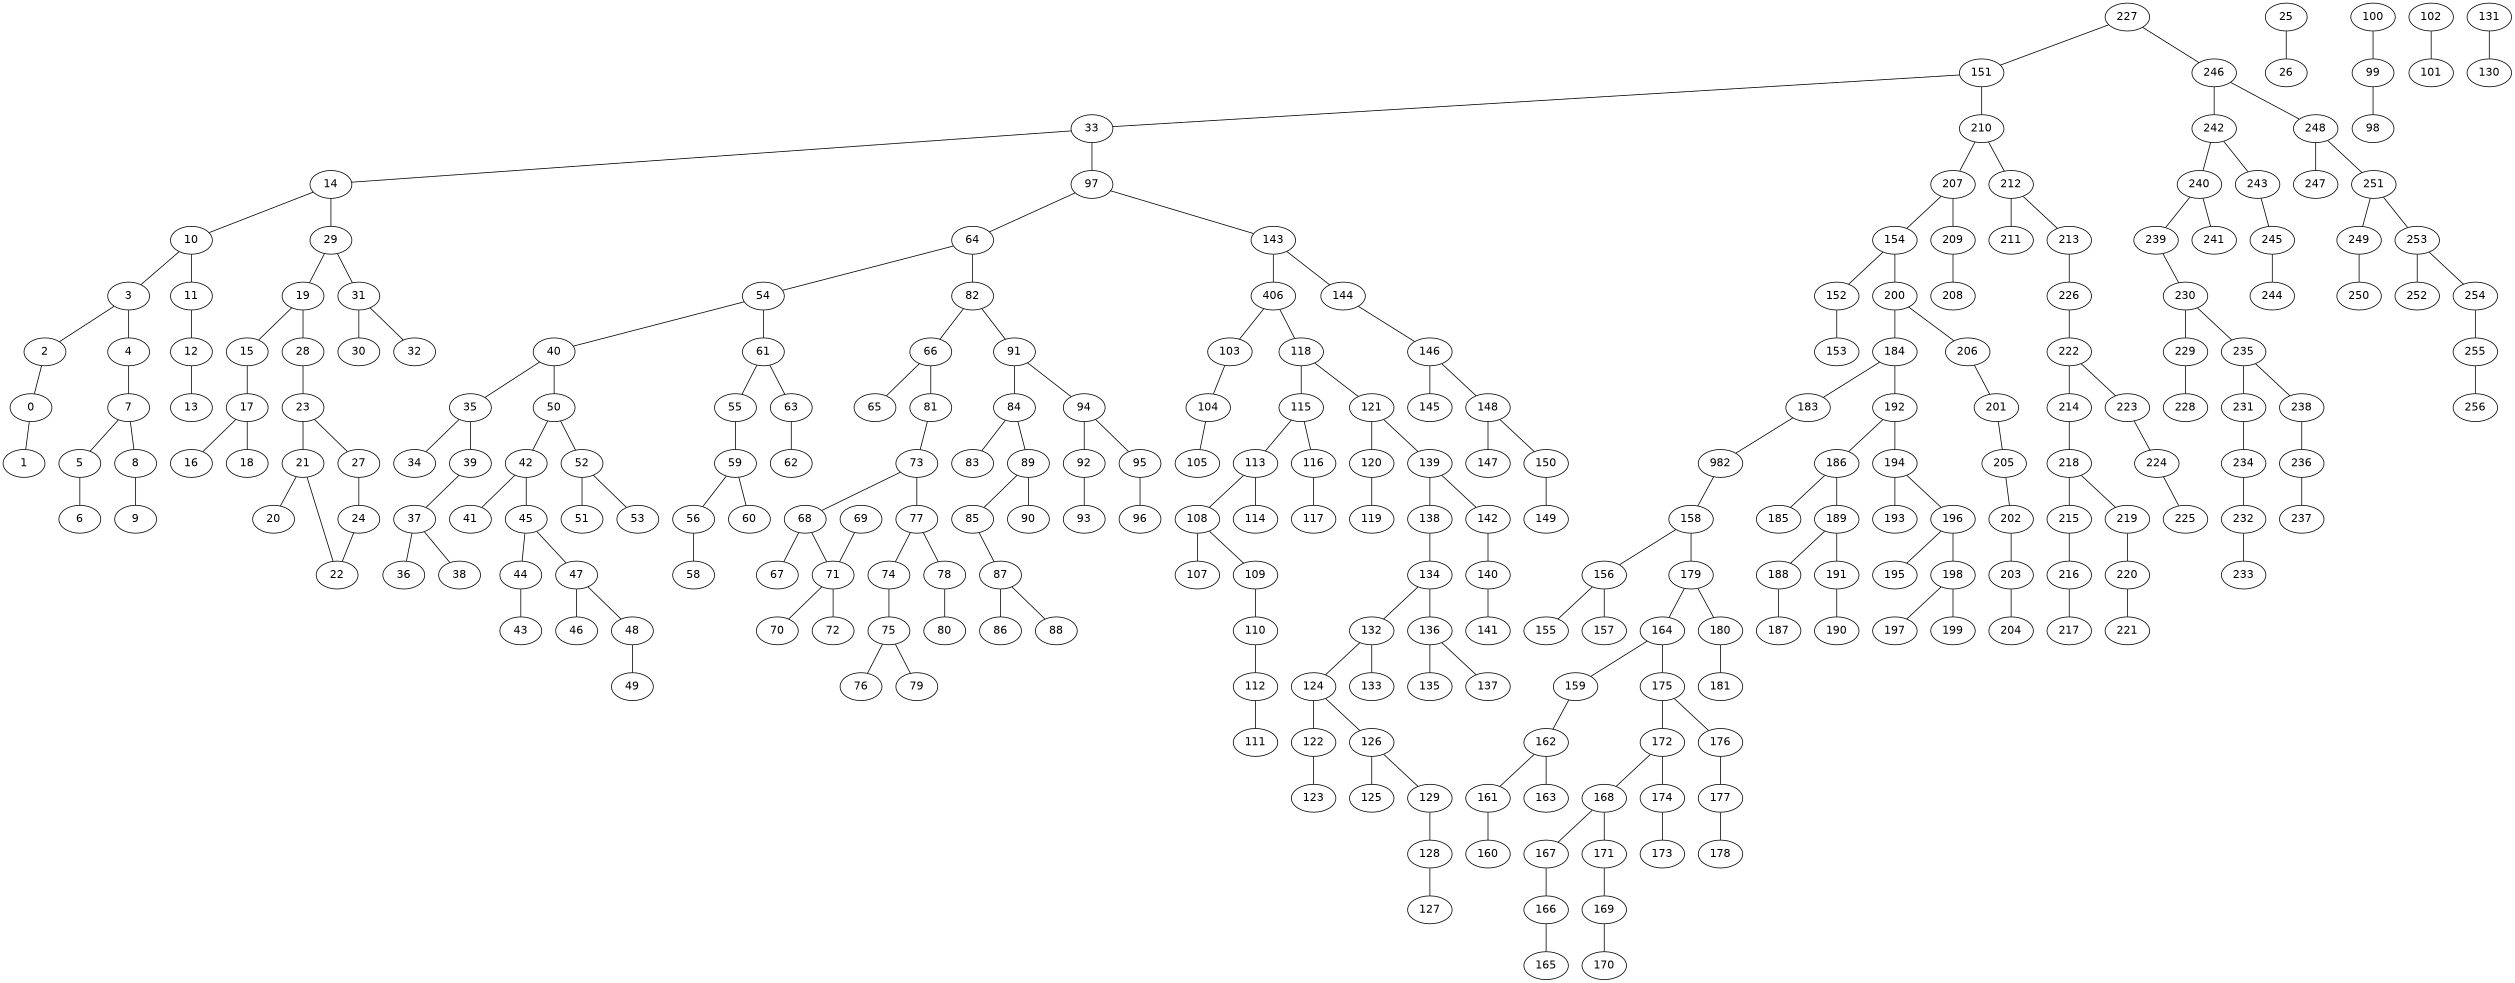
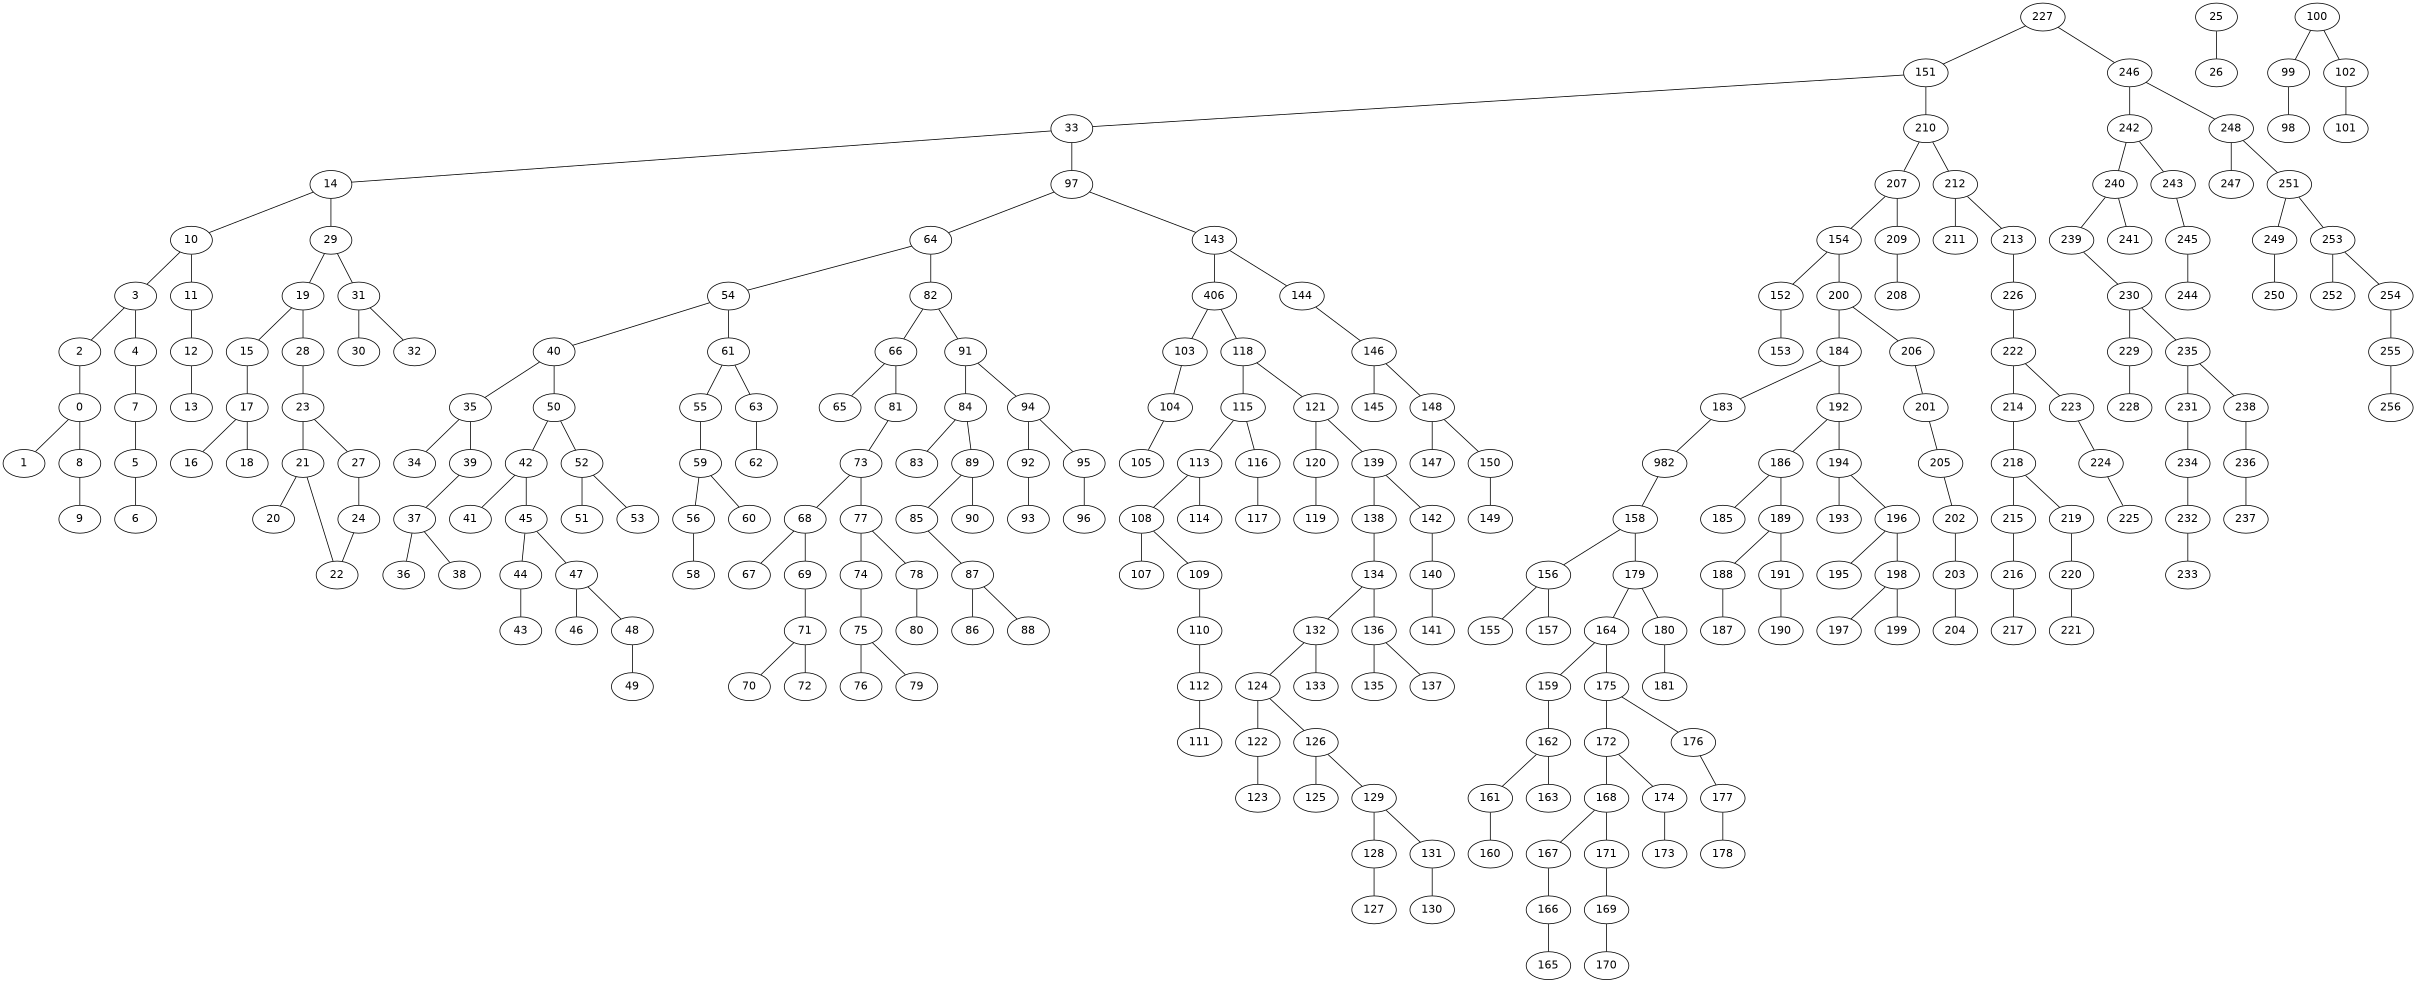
edge "100" -- "102": added
edge "7" -- "8": now "0" -- "8"
edge "68" -- "71": now "68" -- "69"
edge "129" -- "131": added
